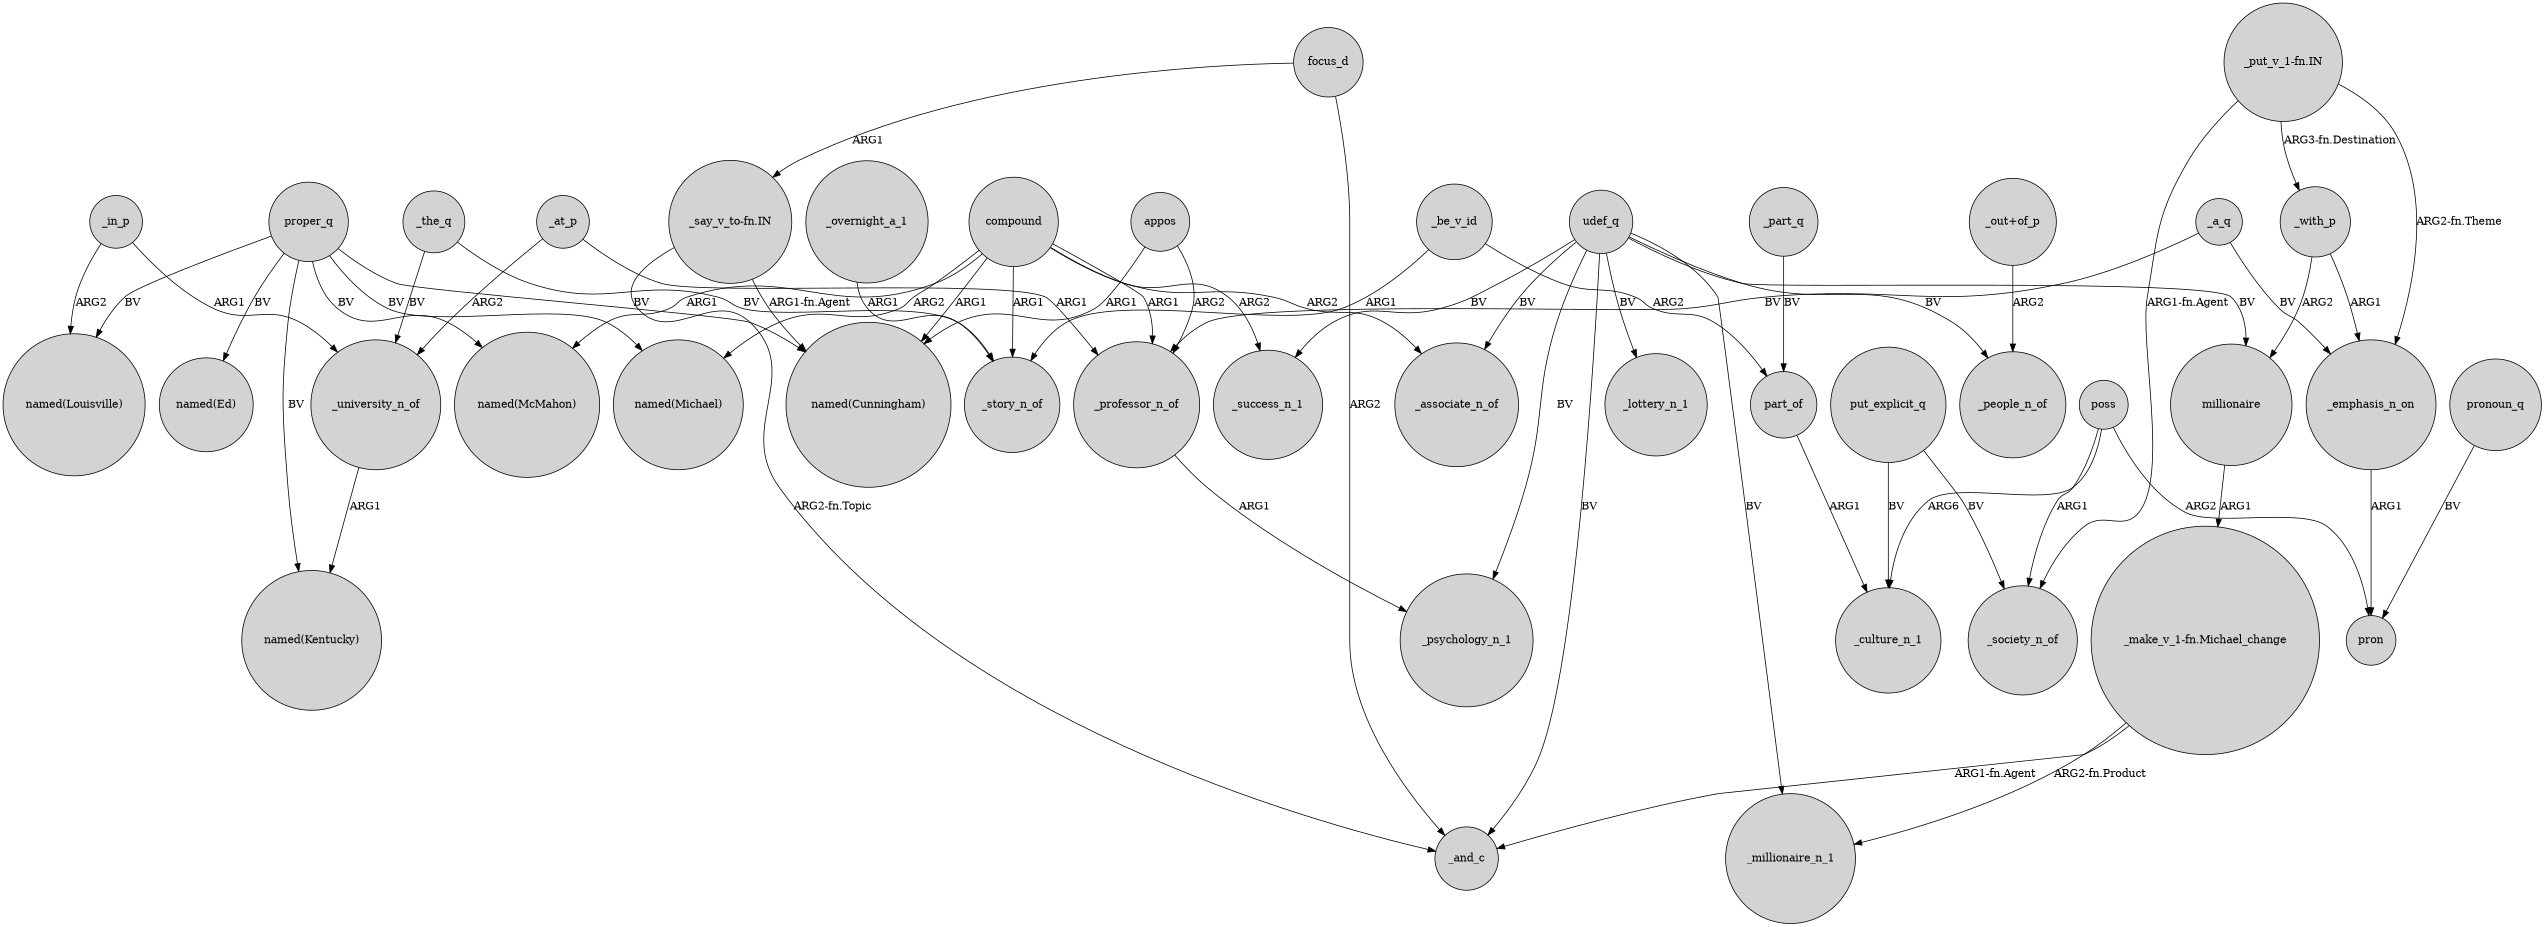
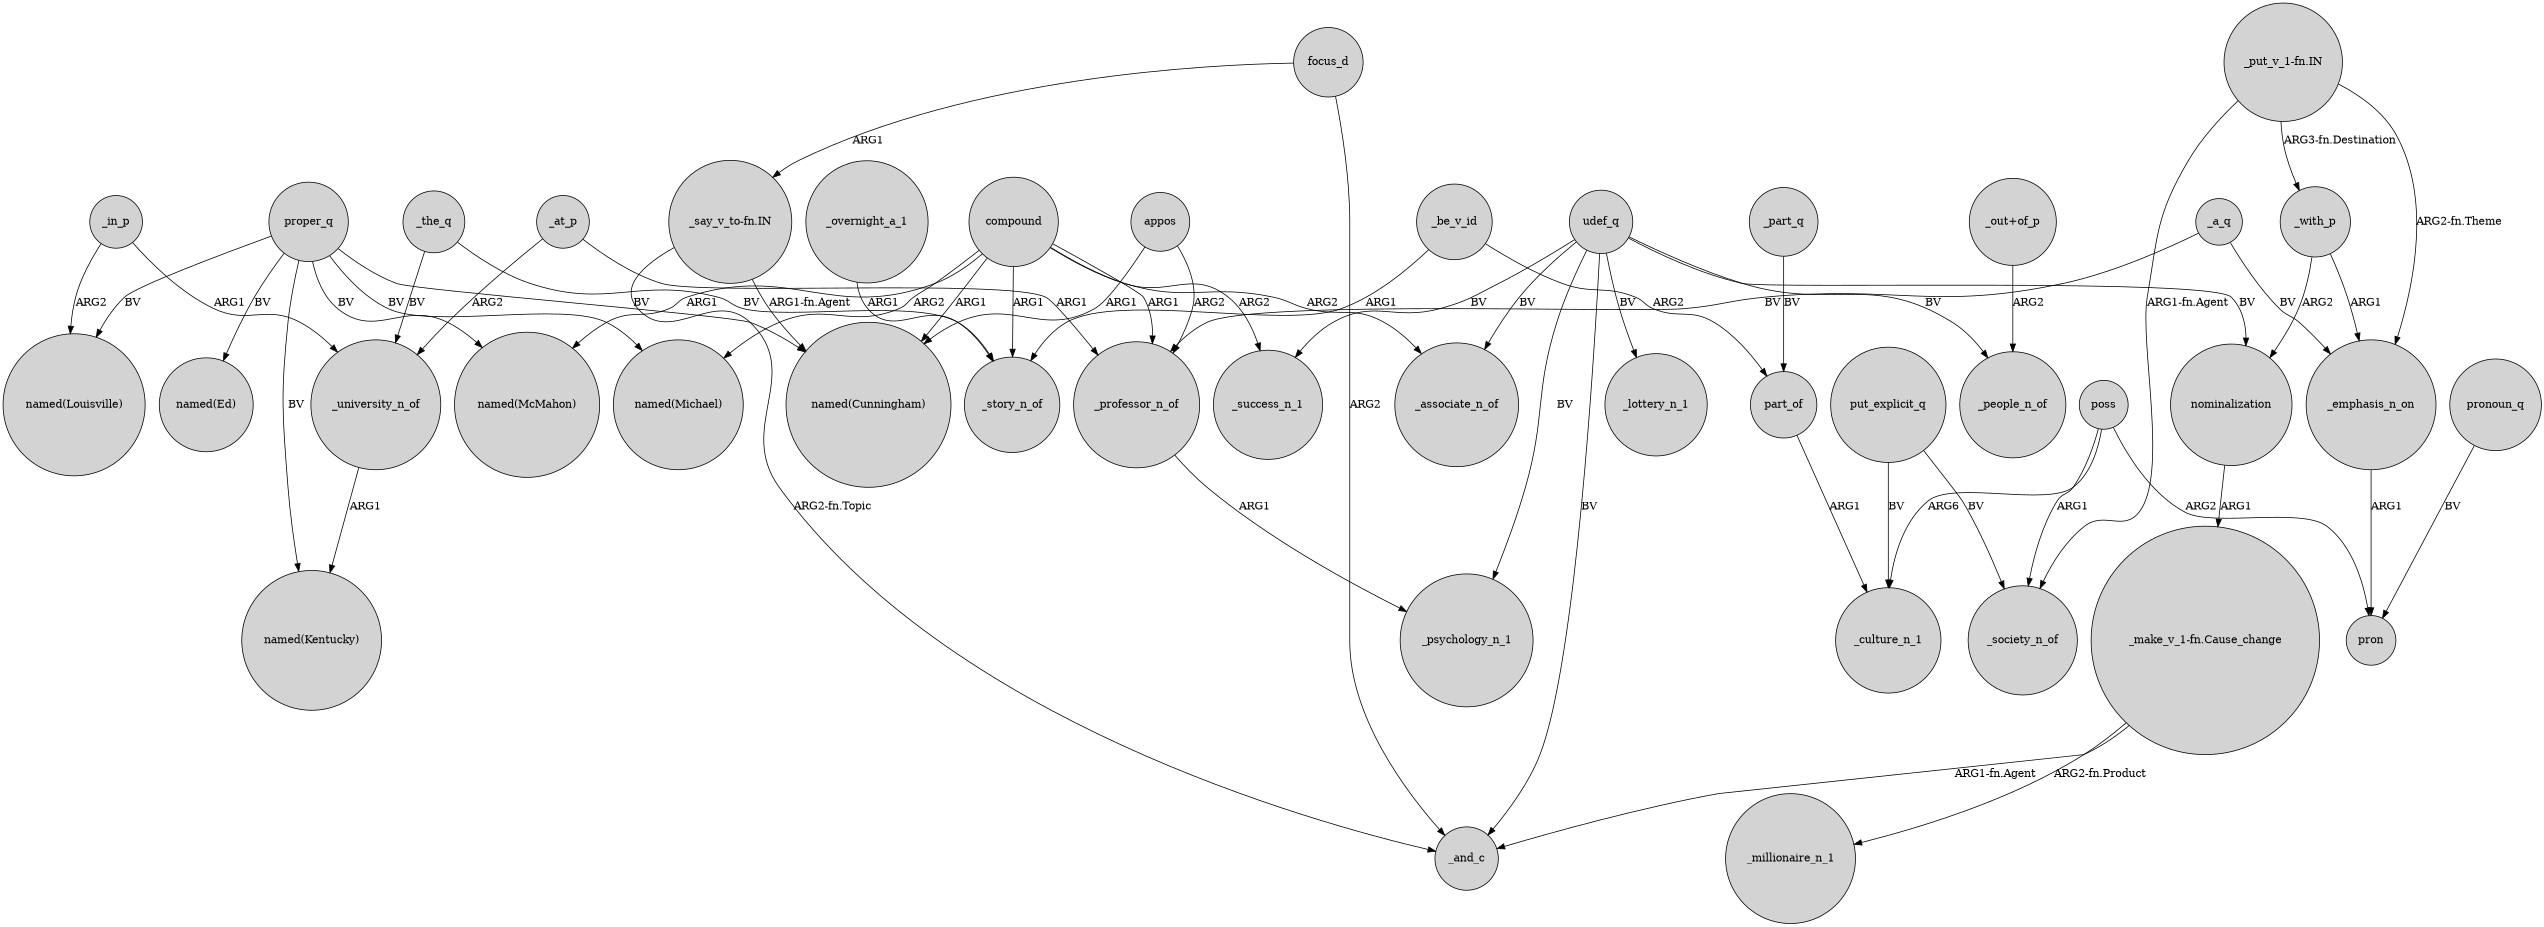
node "millionaire": label "millionaire" -> "nominalization"
edge "udef_q" -> "_millionaire_n_1": removed, label "BV"
node "_make_v_1-fn.Michael_change": label "_make_v_1-fn.Michael_change" -> "_make_v_1-fn.Cause_change"
